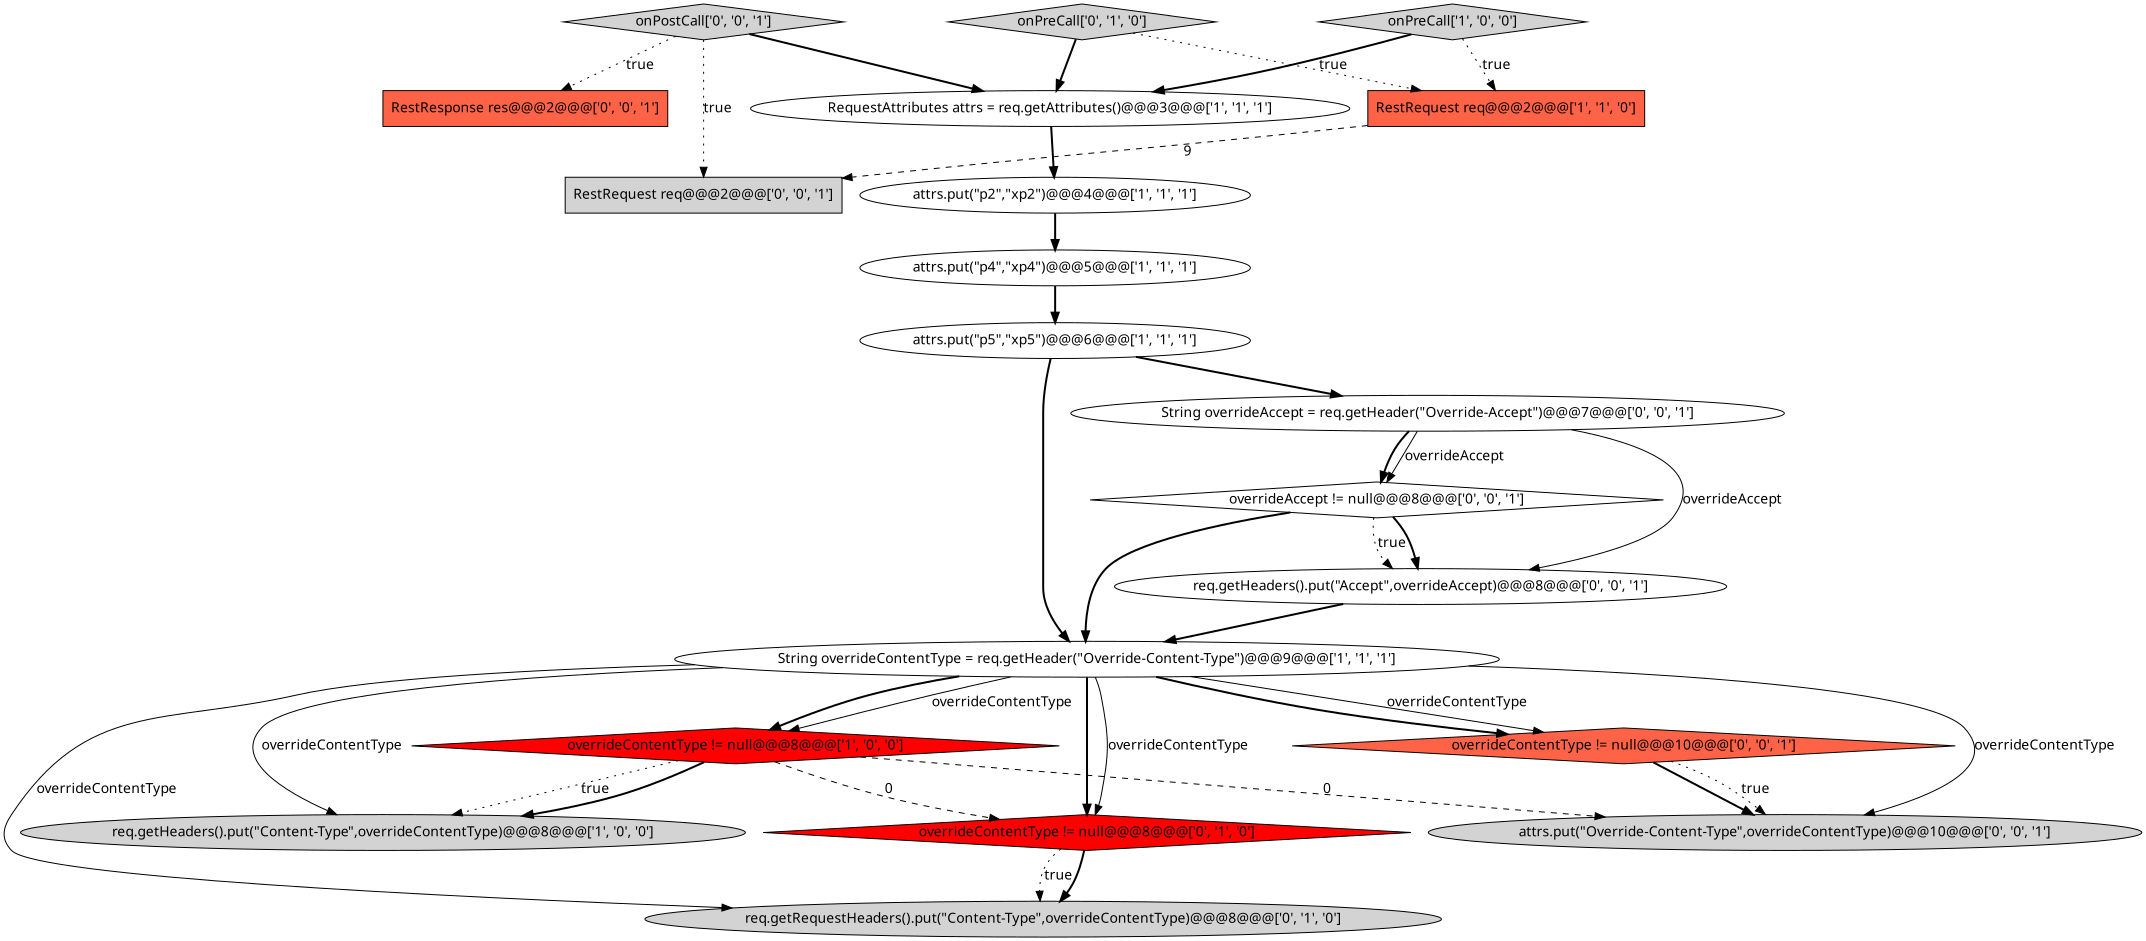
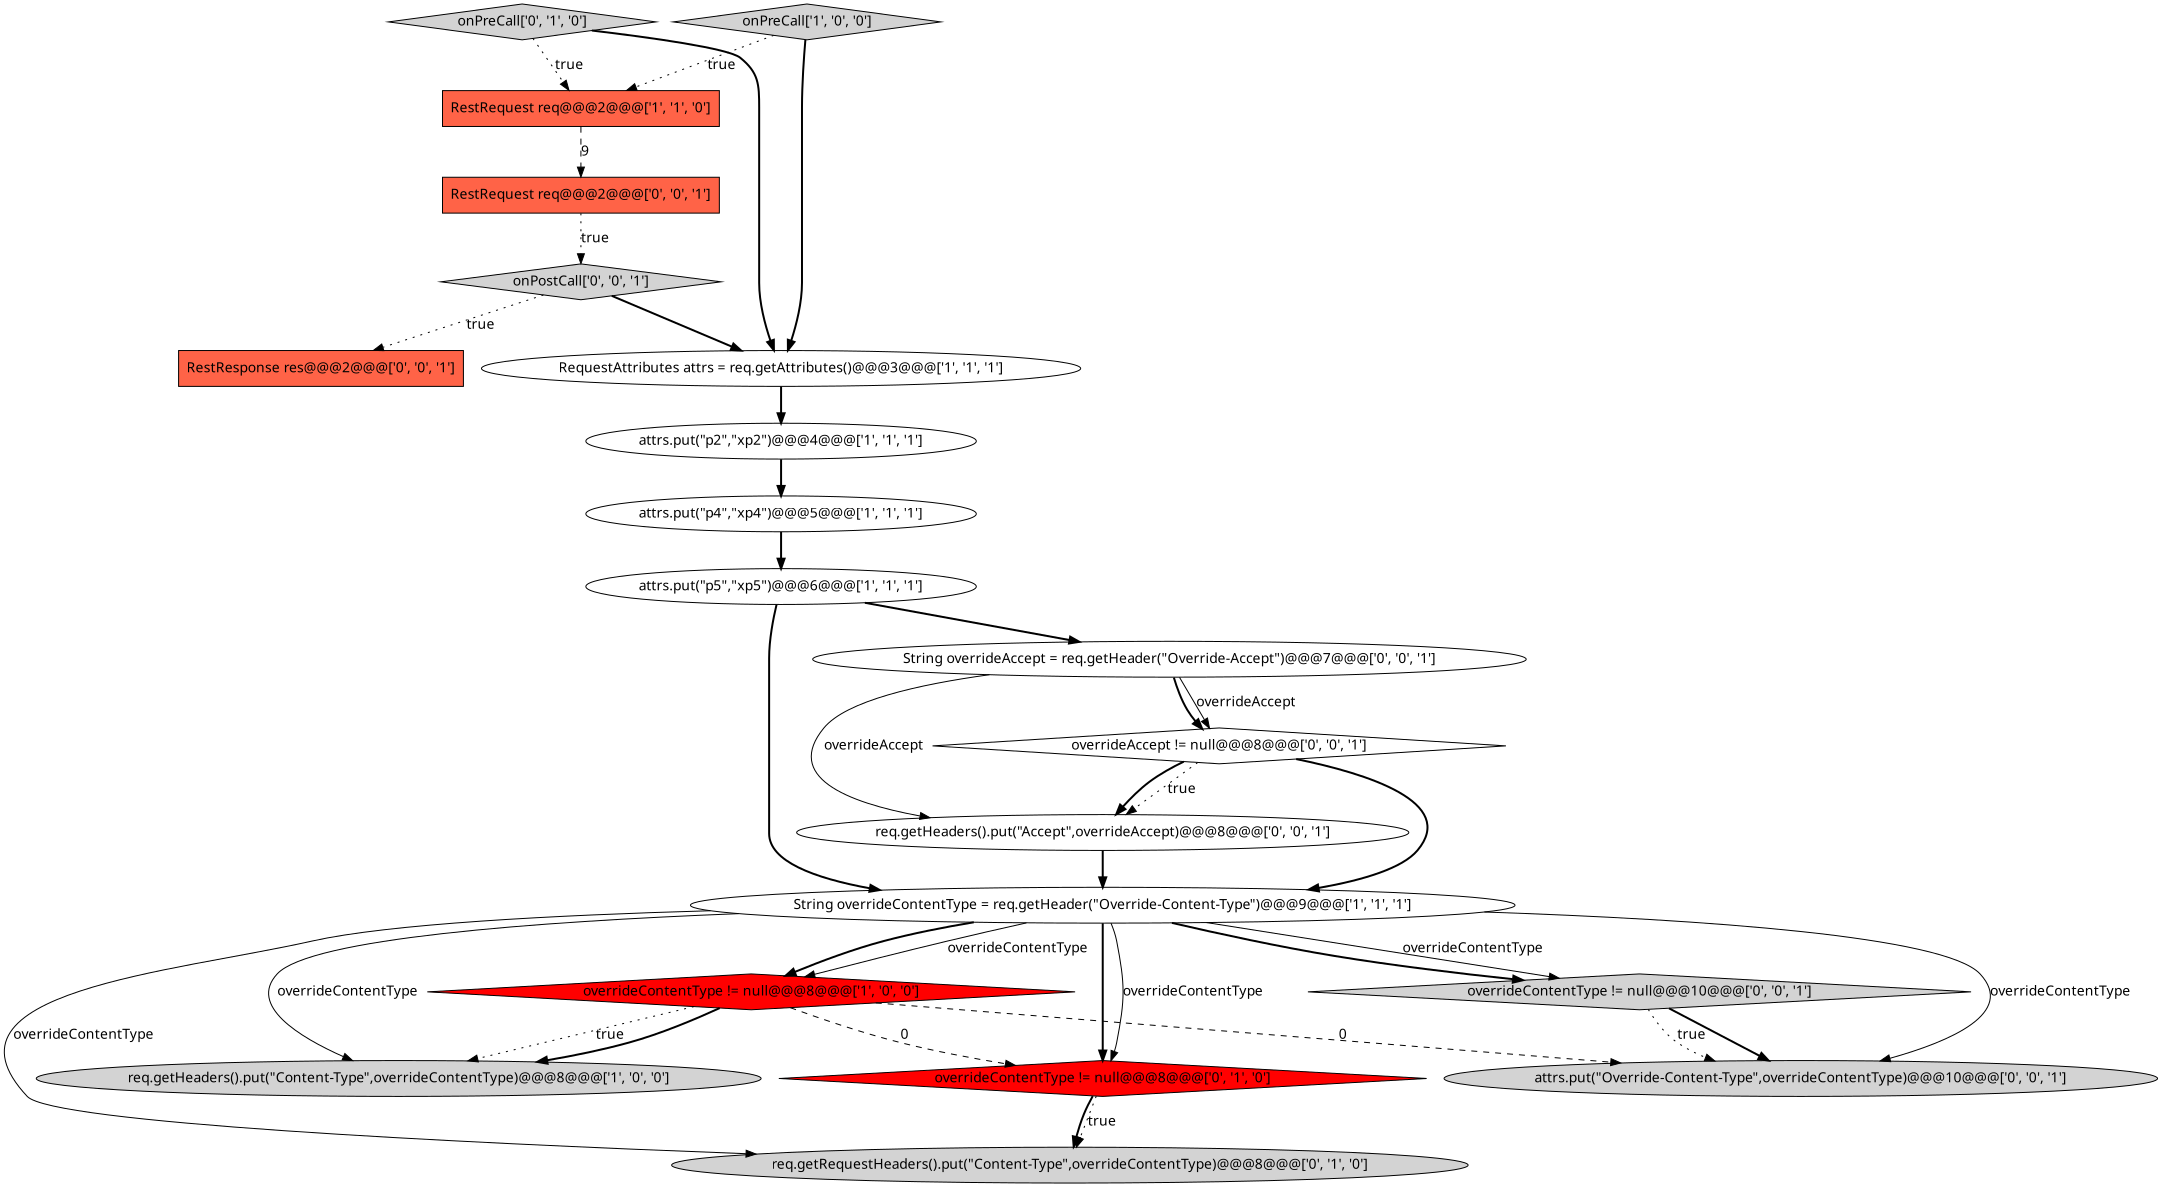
edge "onPostCall['0', '0', '1']" -> "RestRequest req@@@2@@@['0', '0', '1']": reversed
node "RestRequest req@@@2@@@['0', '0', '1']": fillcolor lightgray -> tomato
node "overrideContentType != null@@@10@@@['0', '0', '1']": fillcolor tomato -> lightgray
